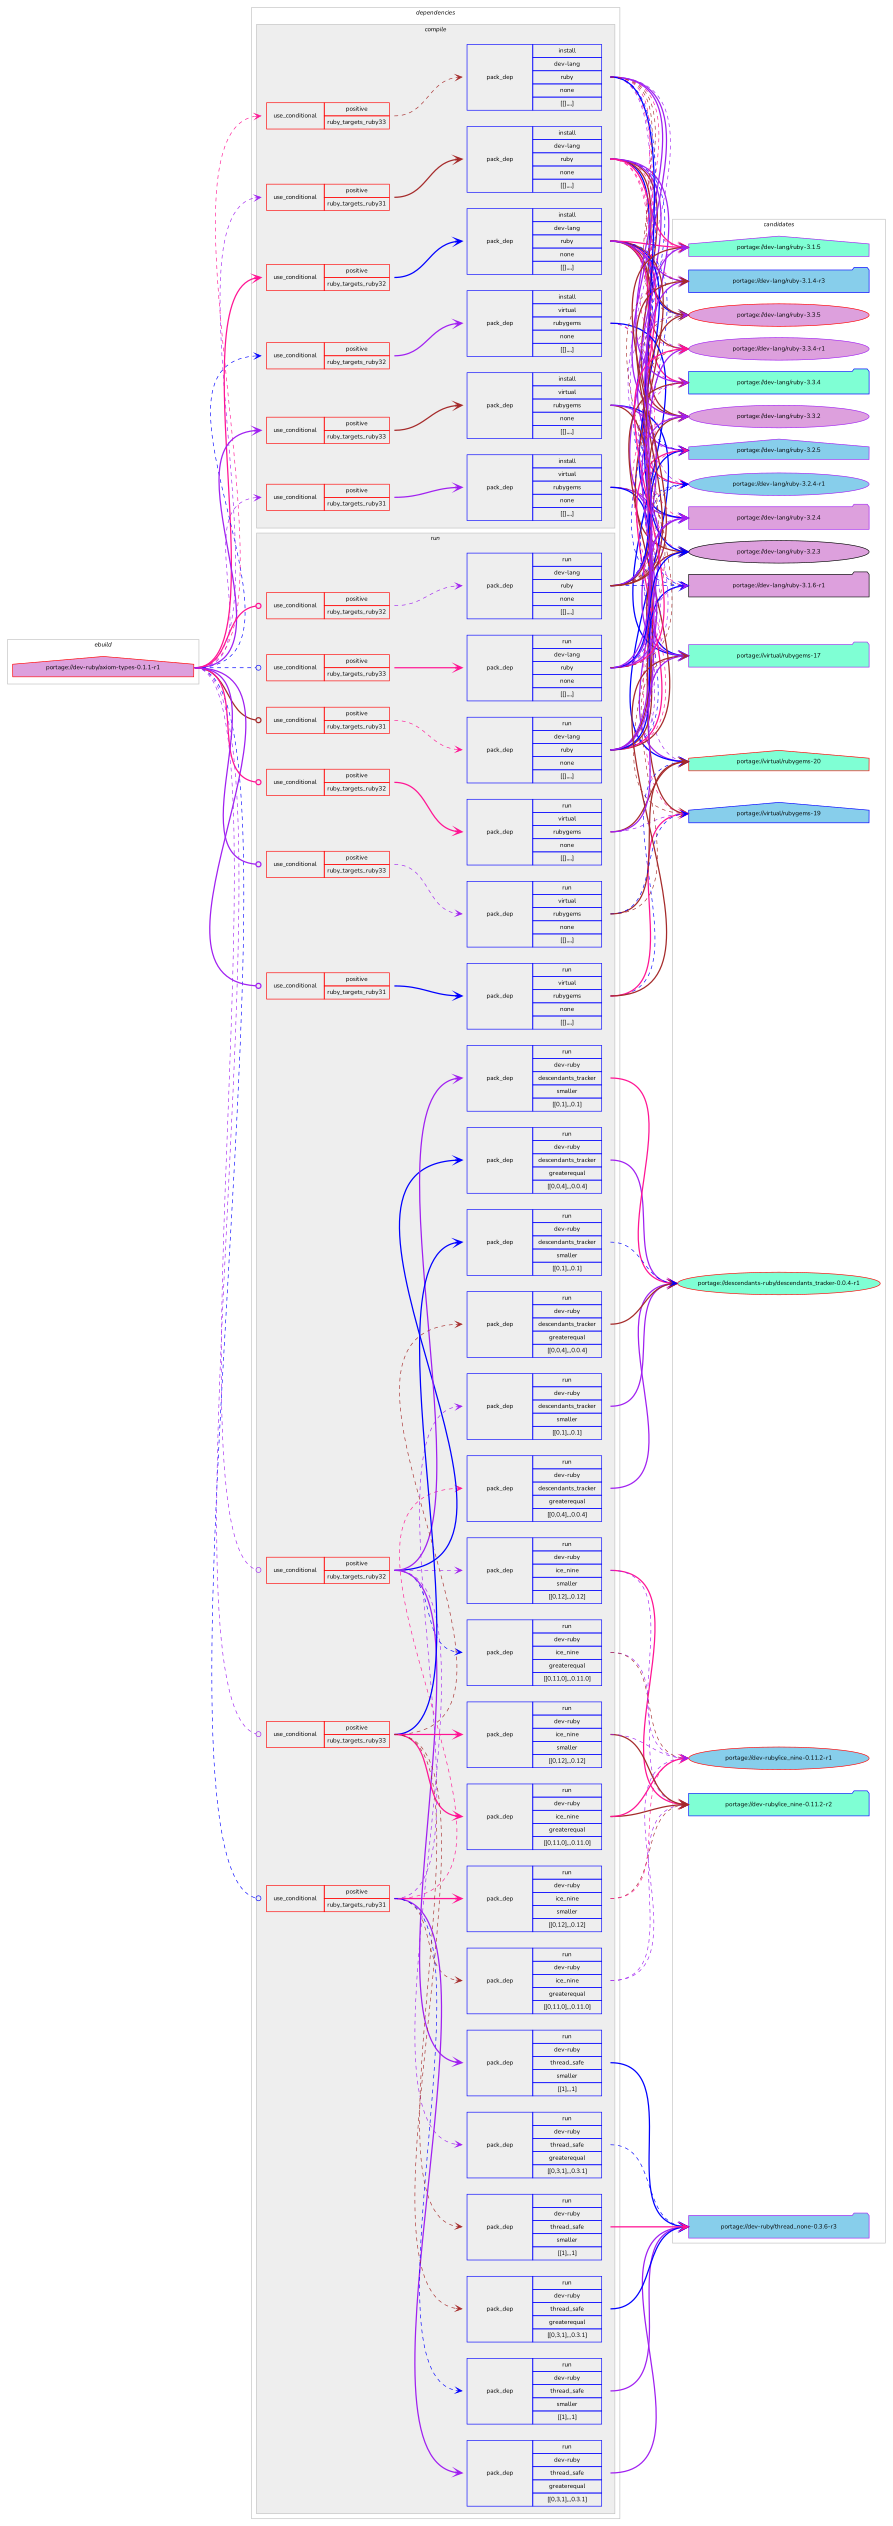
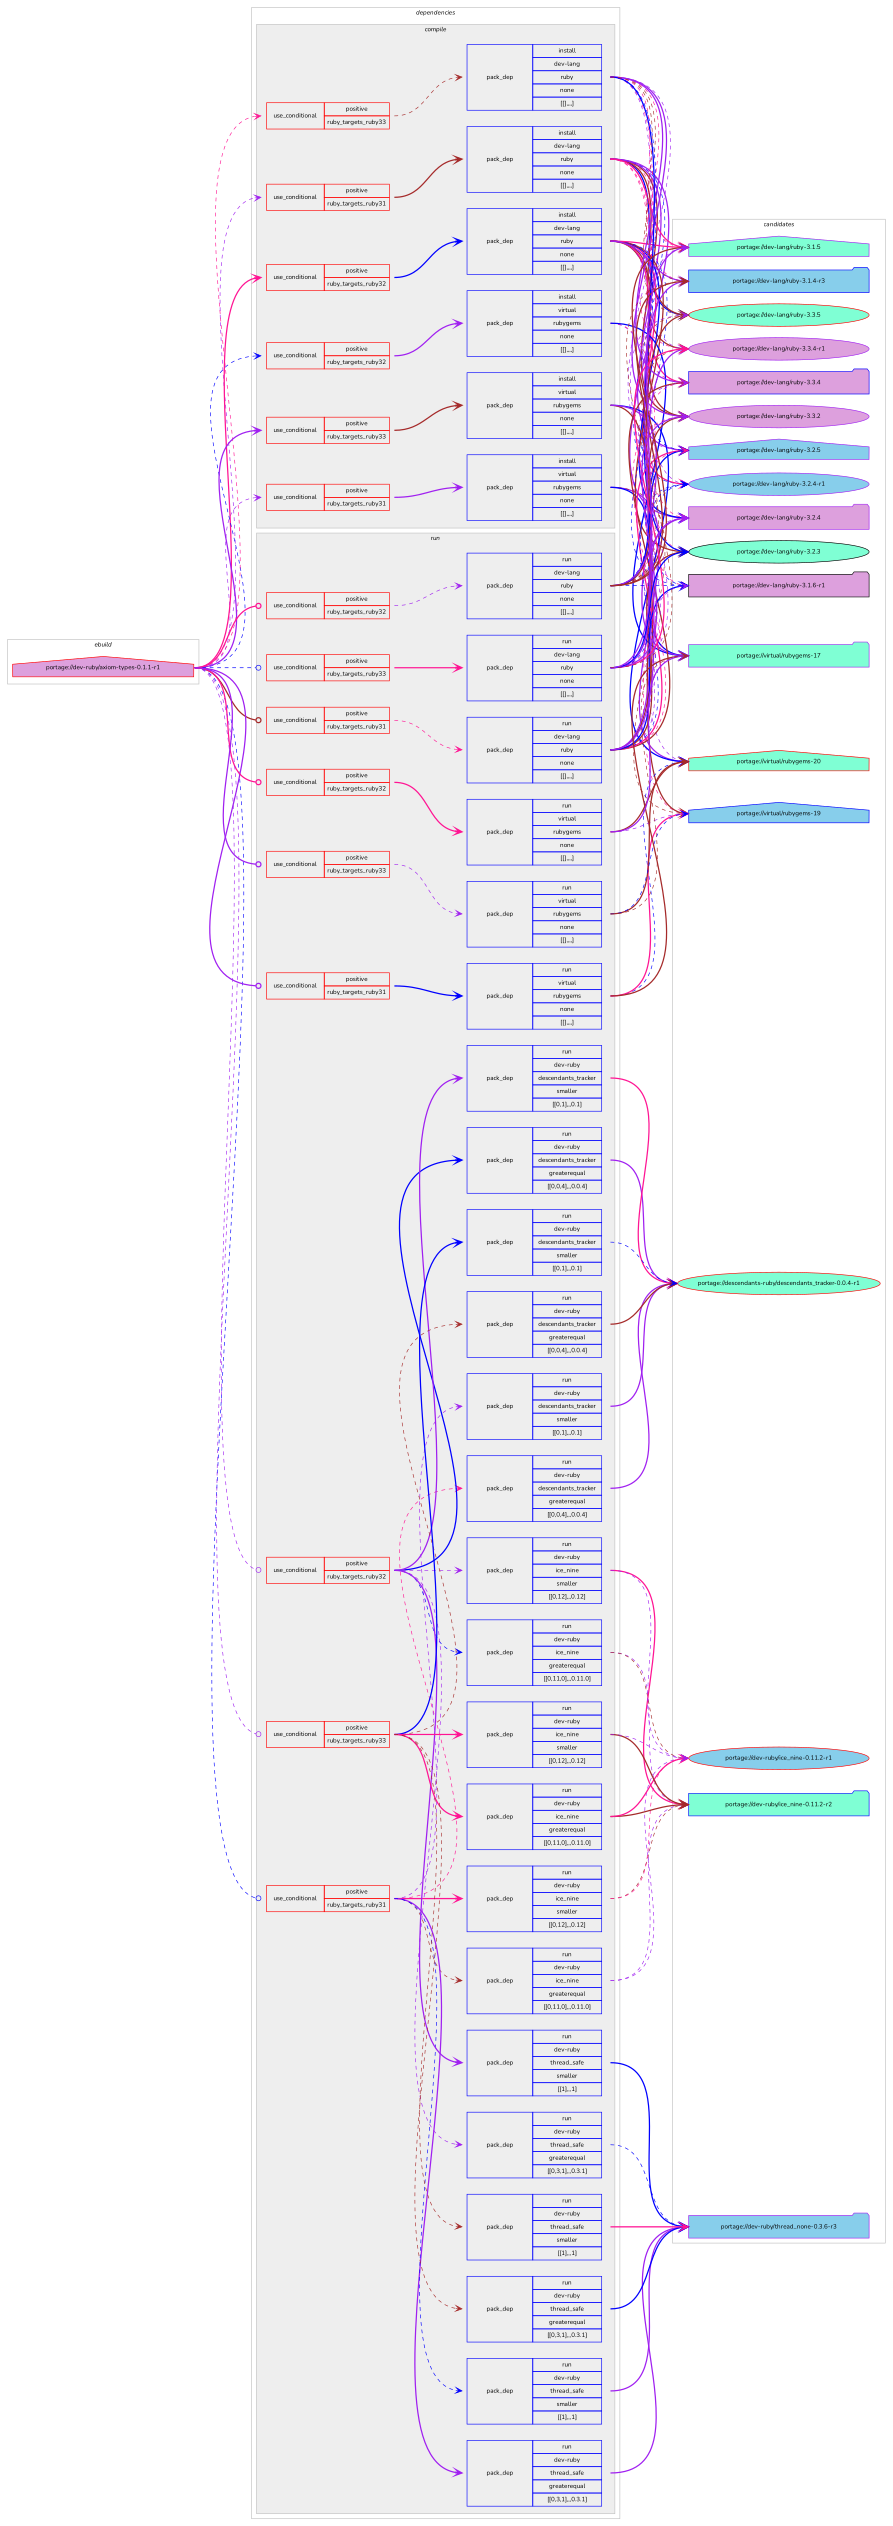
node "portage://dev-lang/ruby-3.3.5": fillcolor plum -> aquamarine
node "portage://dev-lang/ruby-3.3.4": fillcolor aquamarine -> plum
node "portage://dev-lang/ruby-3.2.3": fillcolor plum -> aquamarine
